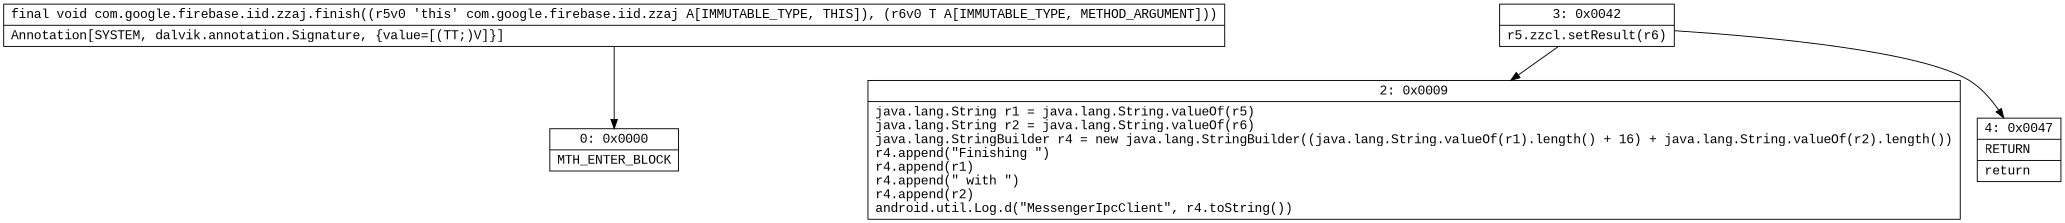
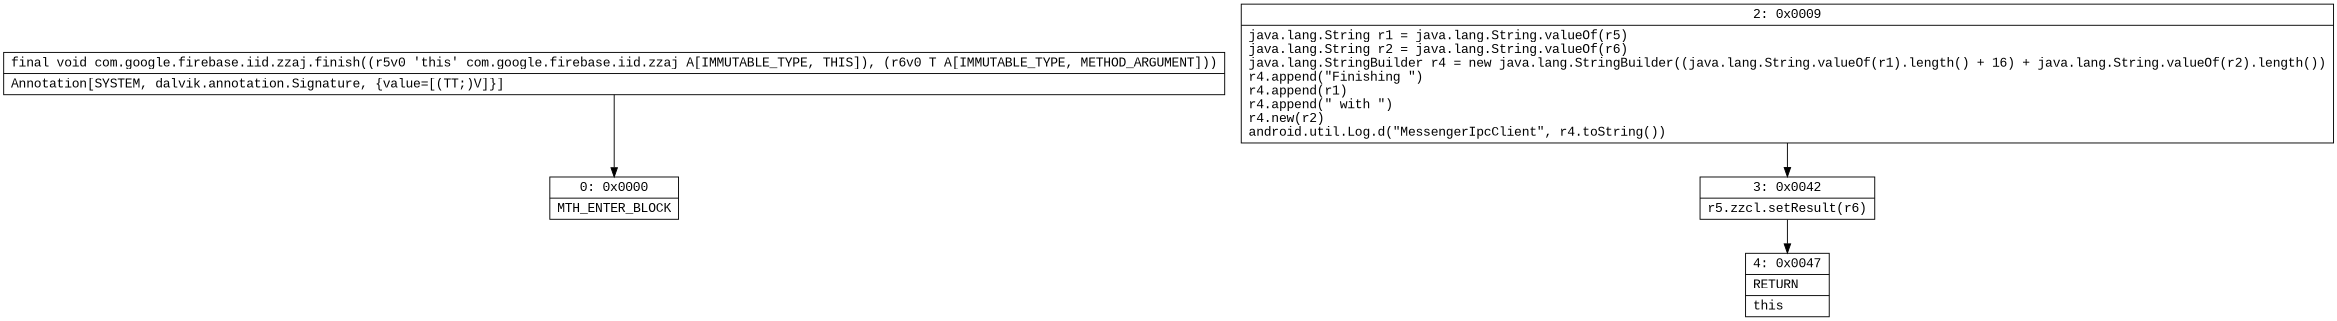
edge "3: 0x0042" -> "2: 0x0009": reversed
node "4: 0x0047": text "return" -> "this"
node "2: 0x0009": text "r4.append(r2)" -> "r4.new(r2)"
